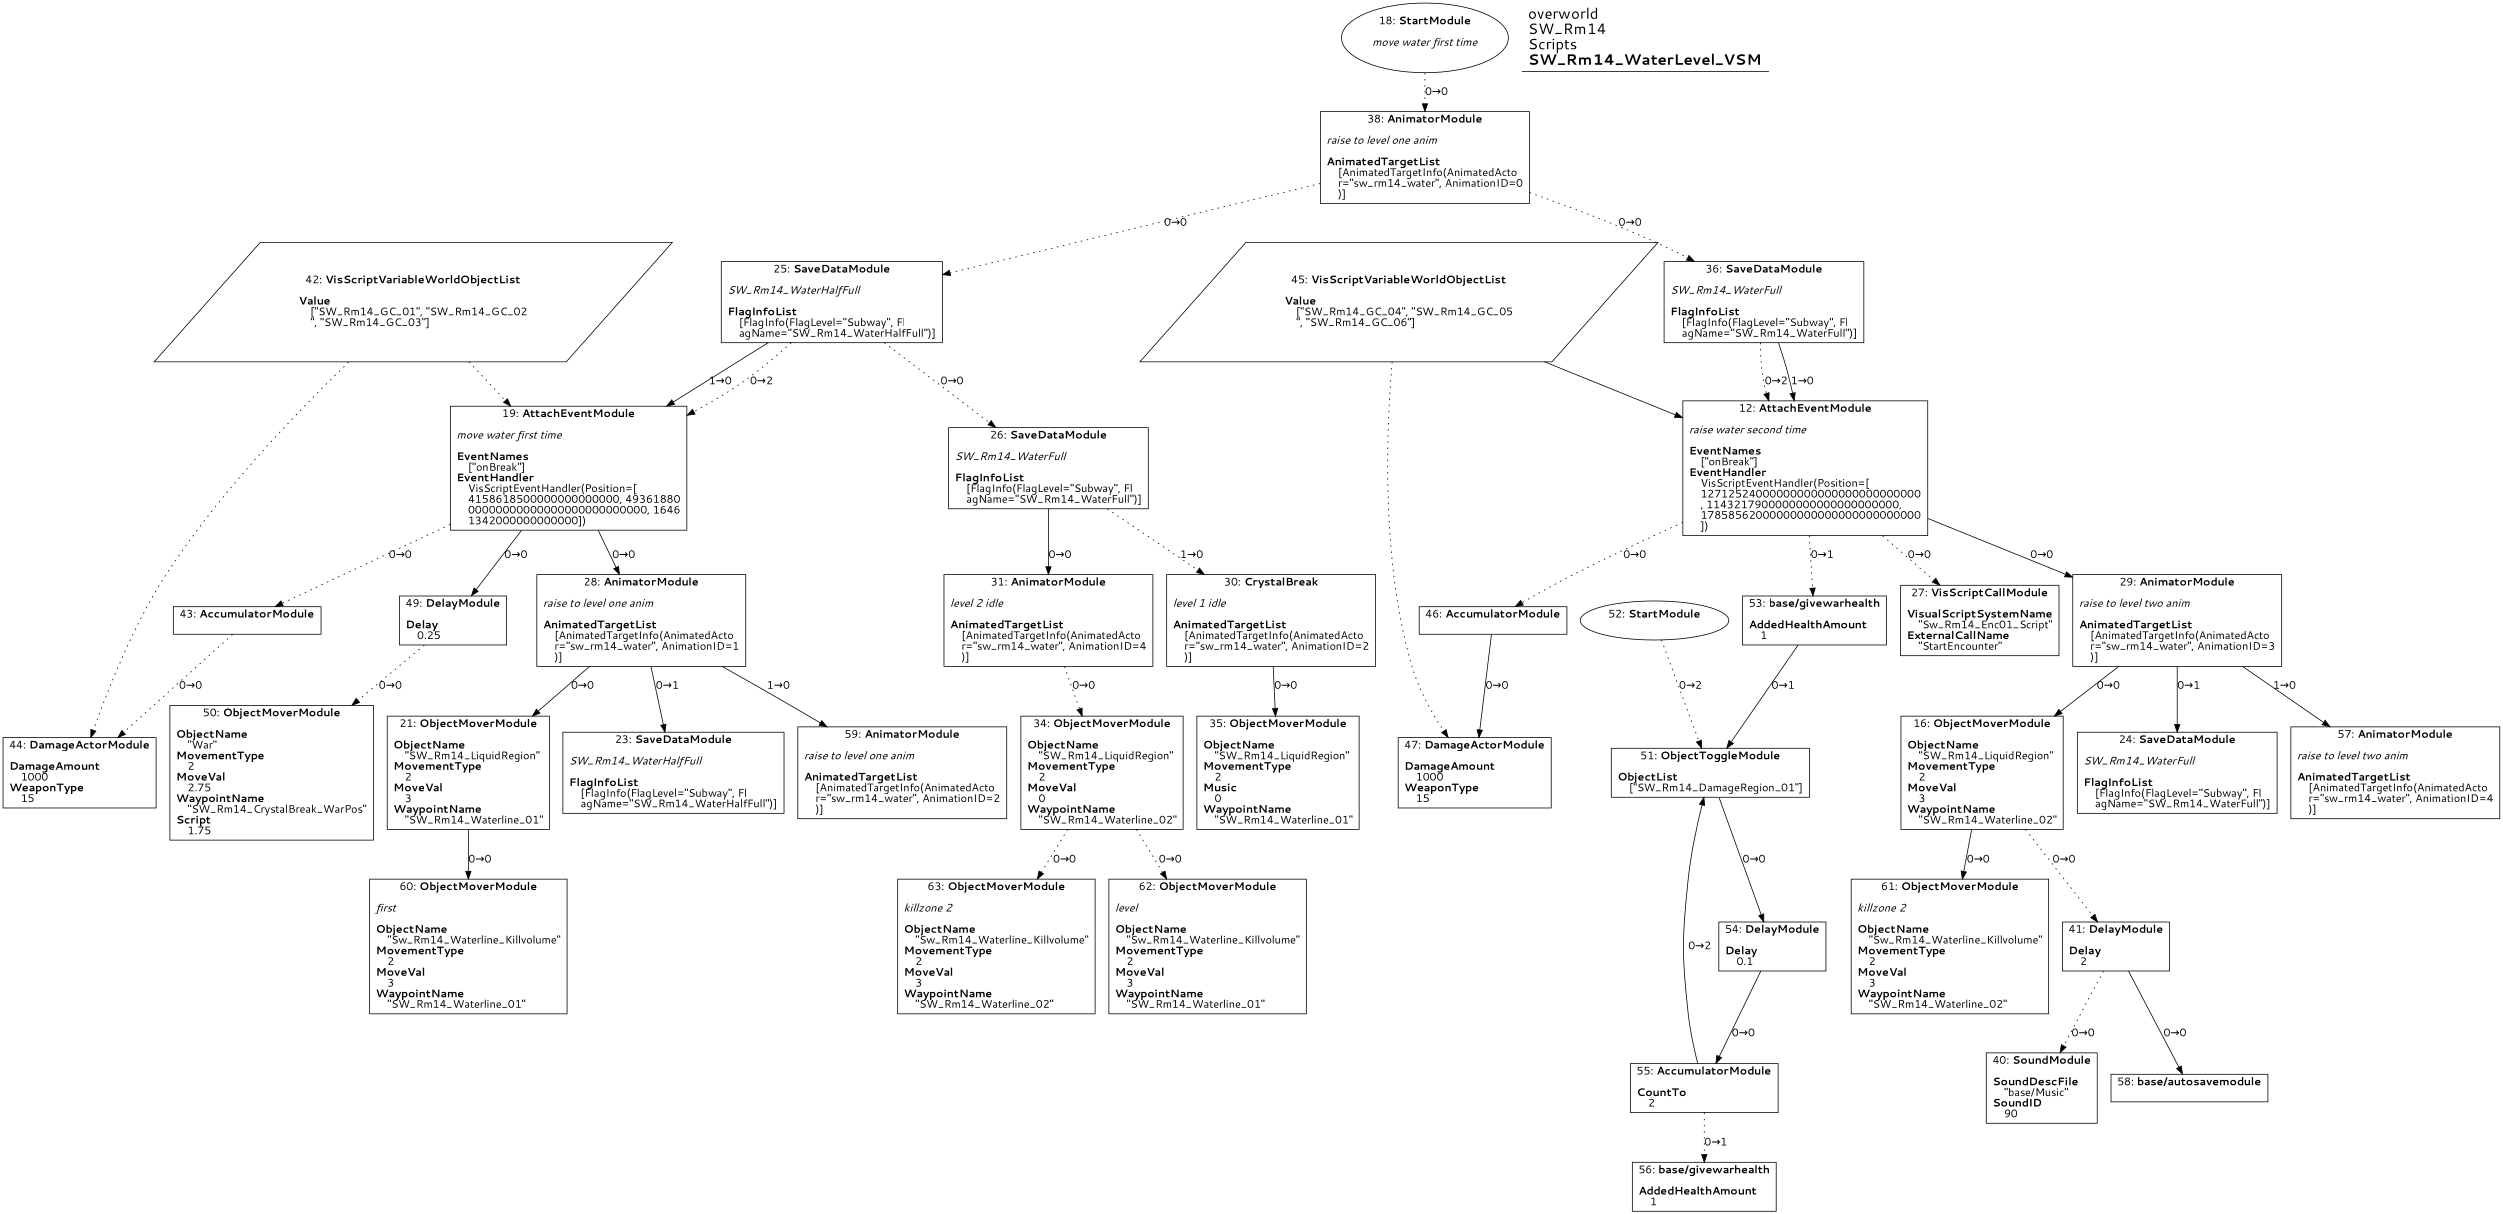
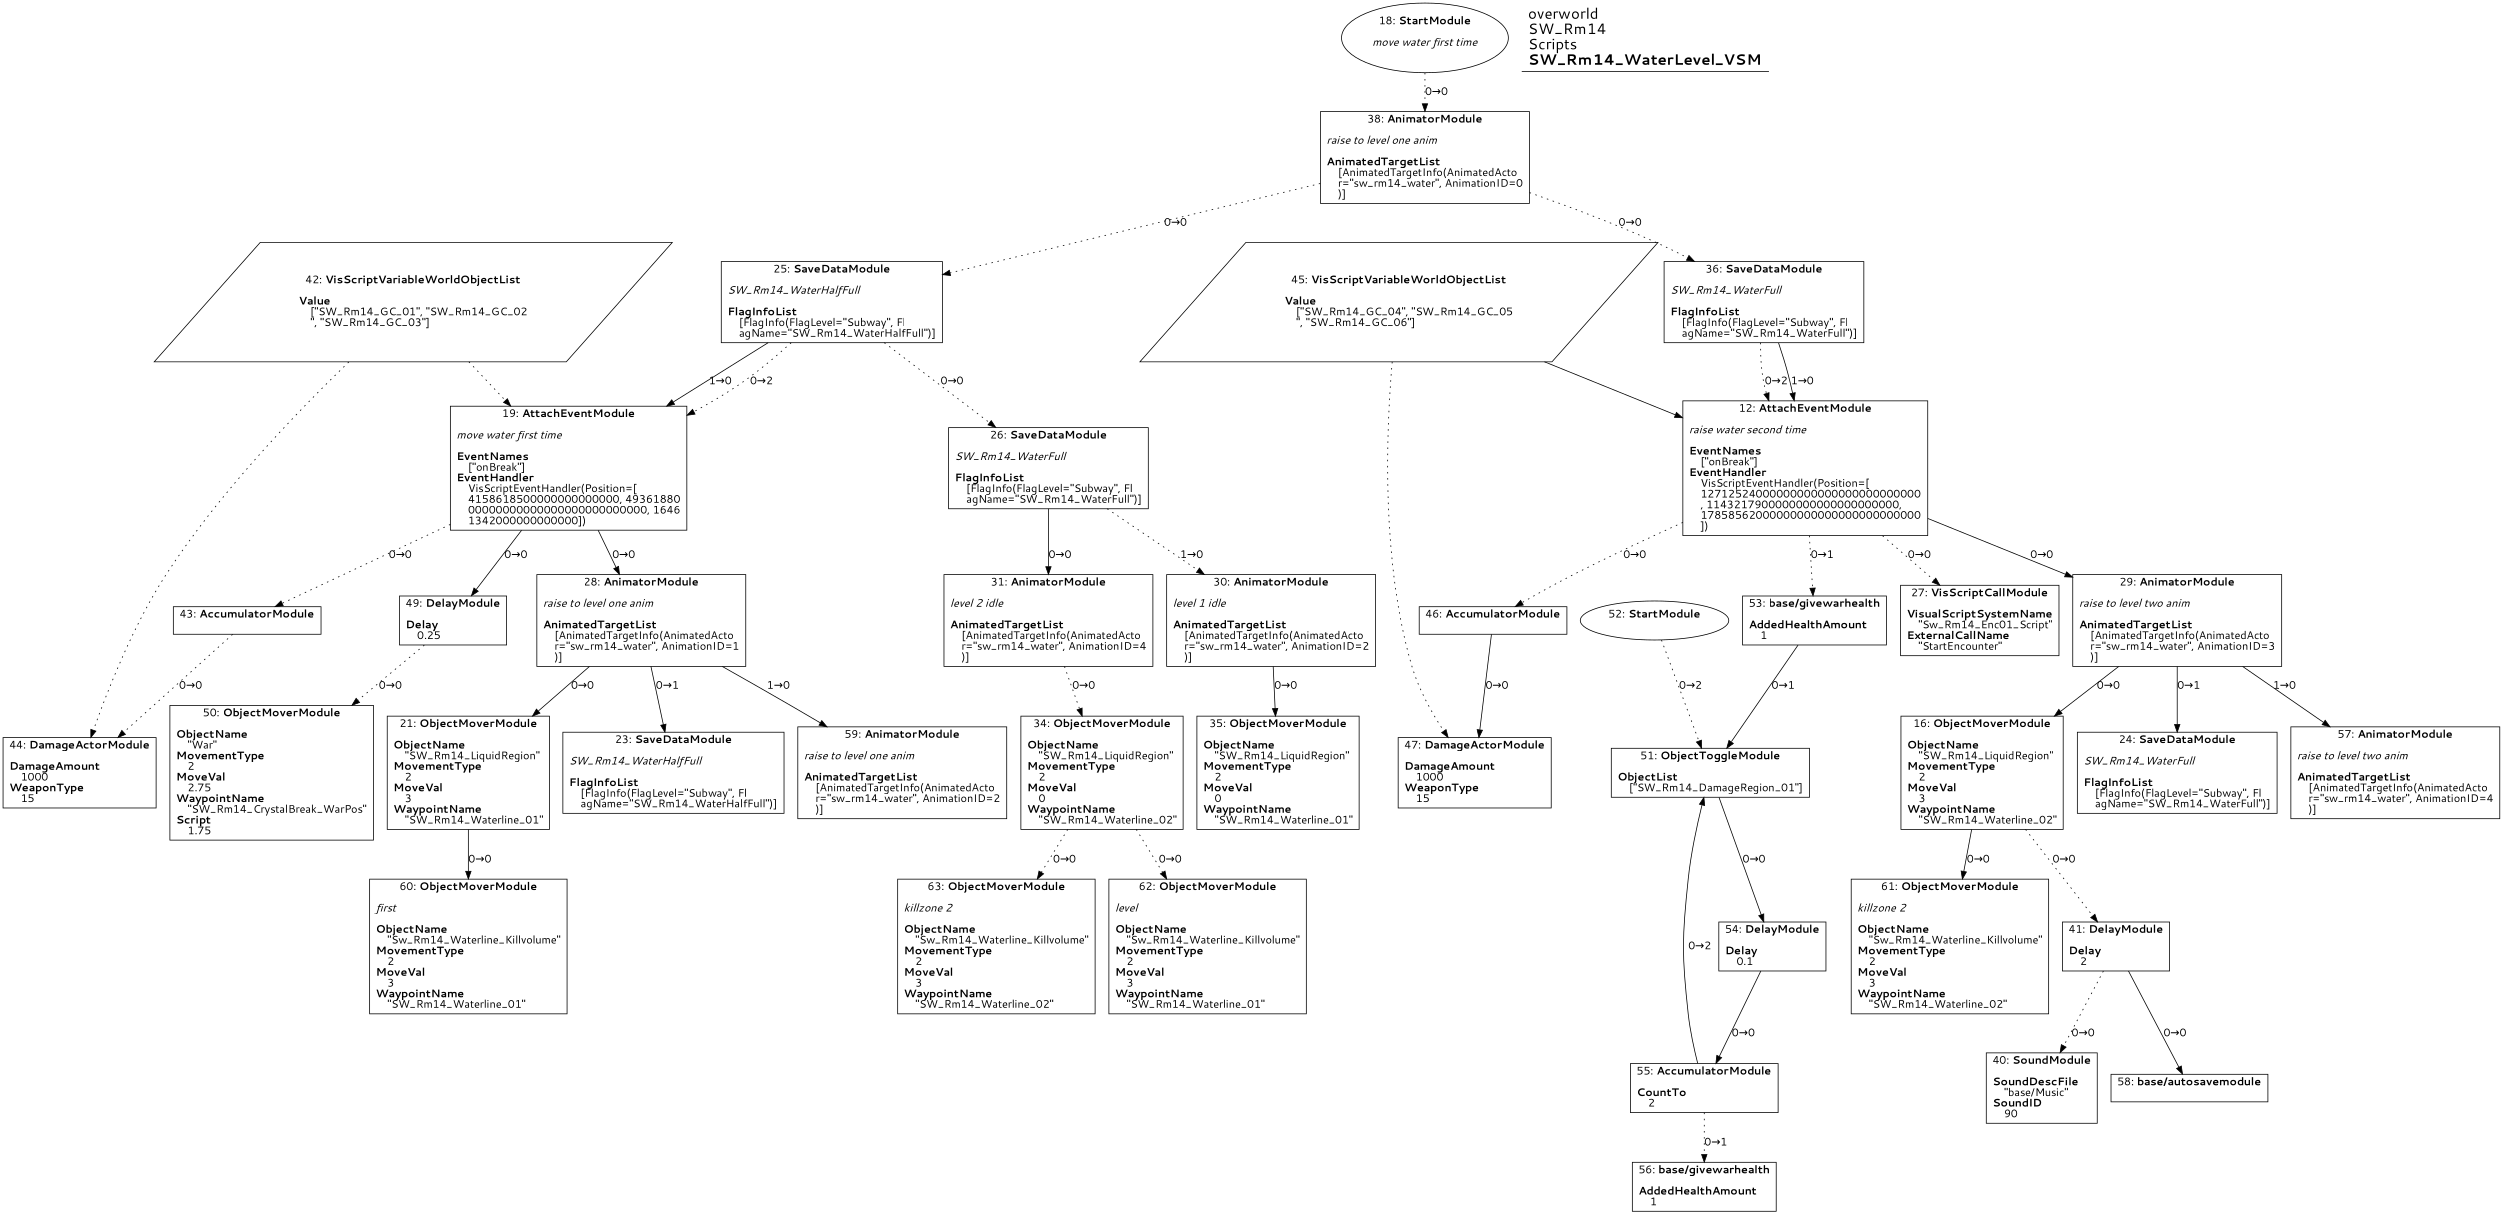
node "30:": text "CrystalBreak" -> "AnimatorModule"
node "35:": text "Music" -> "MoveVal"
